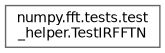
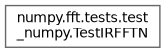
node "numpy.fft.tests.test _helper.TestIRFFTN": label "numpy.fft.tests.test _helper.TestIRFFTN" -> "numpy.fft.tests.test _numpy.TestIRFFTN"
